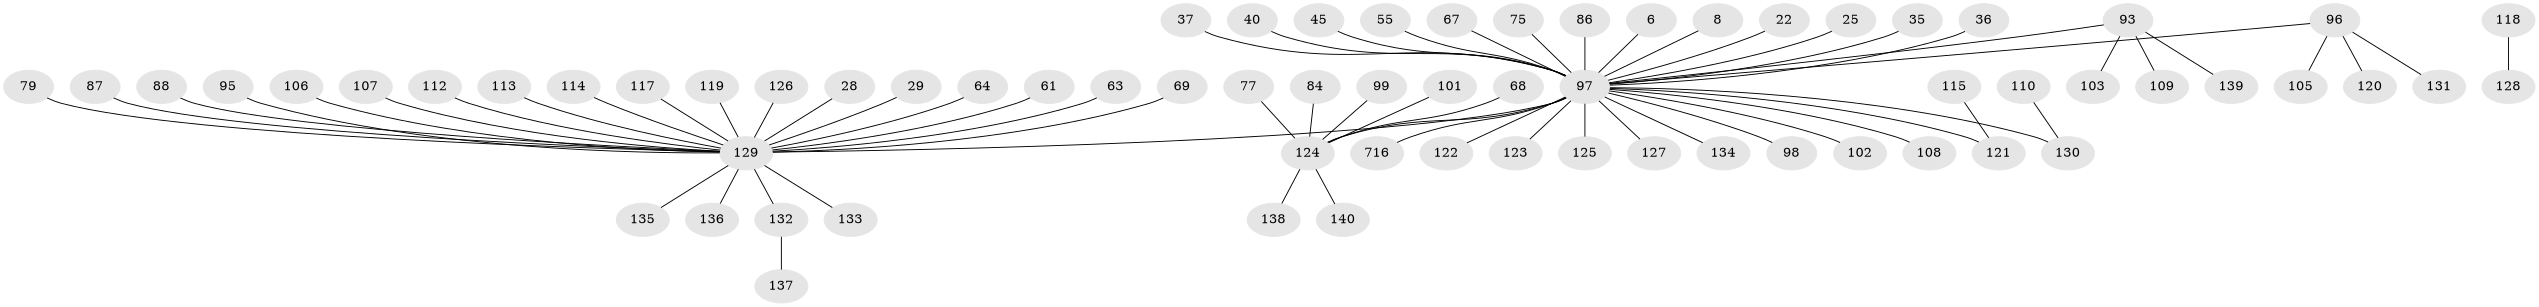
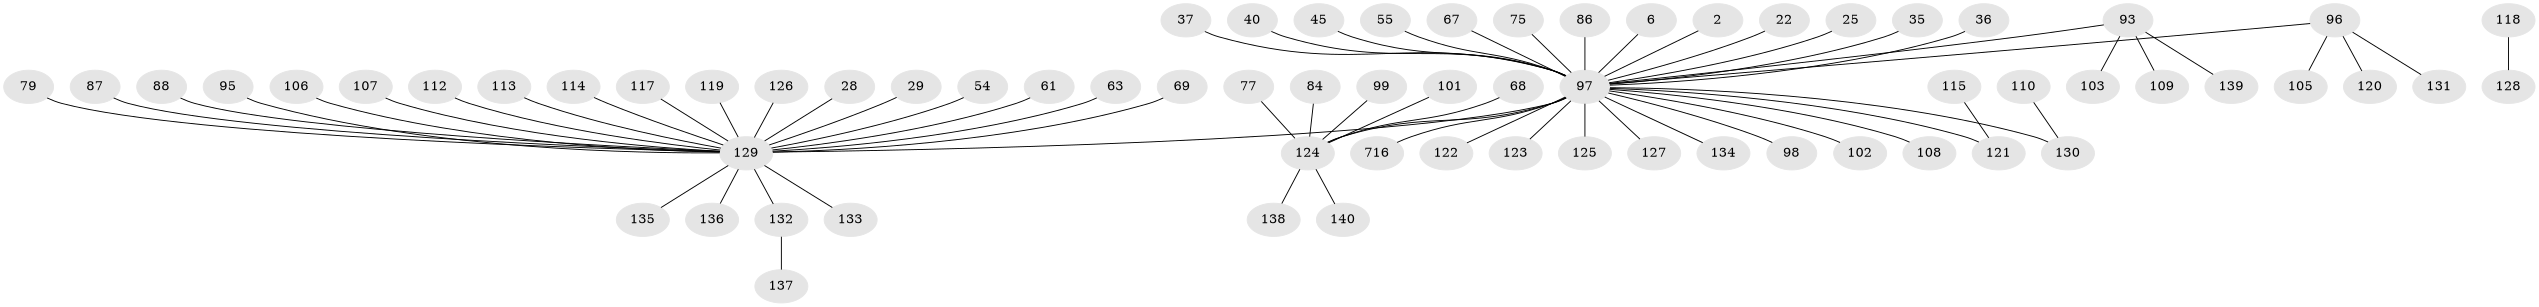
node "8": label "8" -> "2"
node "64": label "64" -> "54"
